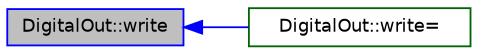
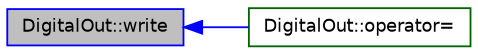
node "DigitalOut::write=": label "DigitalOut::write=" -> "DigitalOut::operator="
